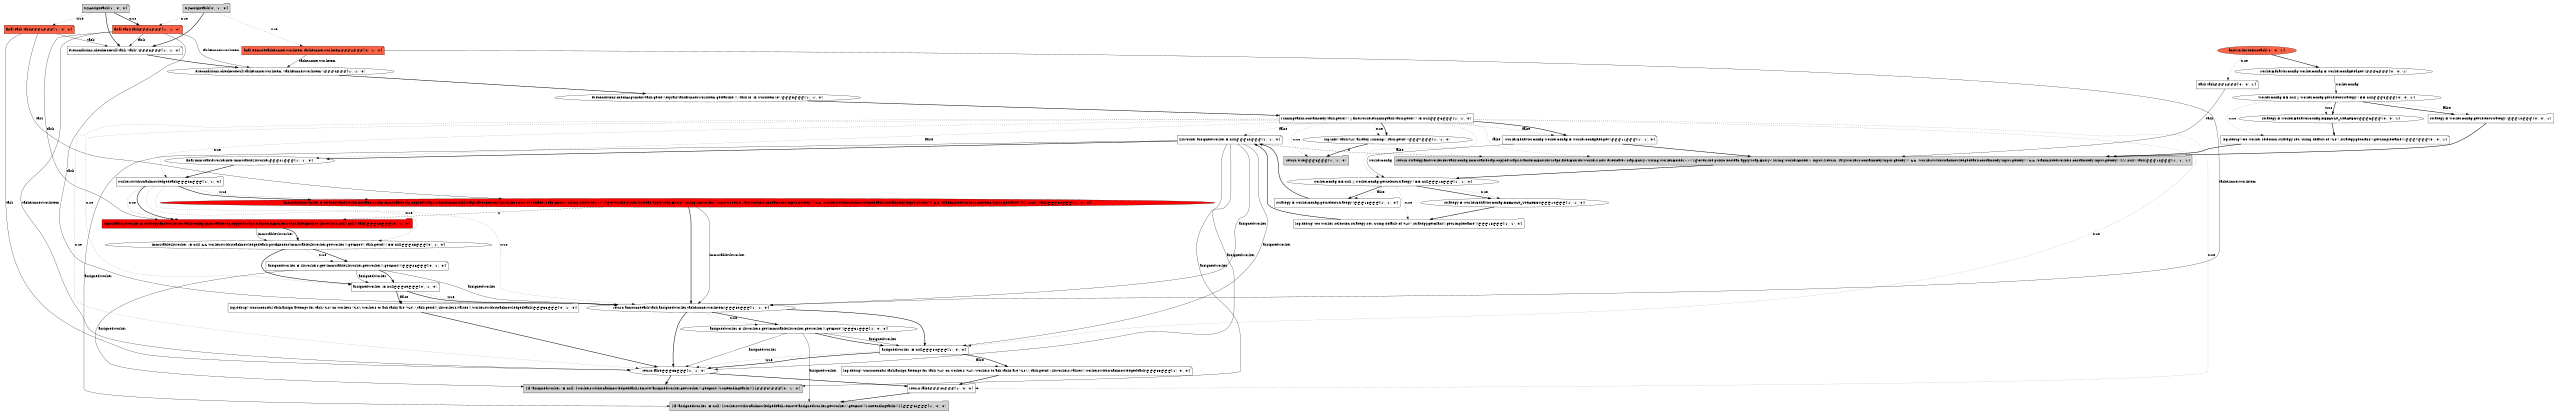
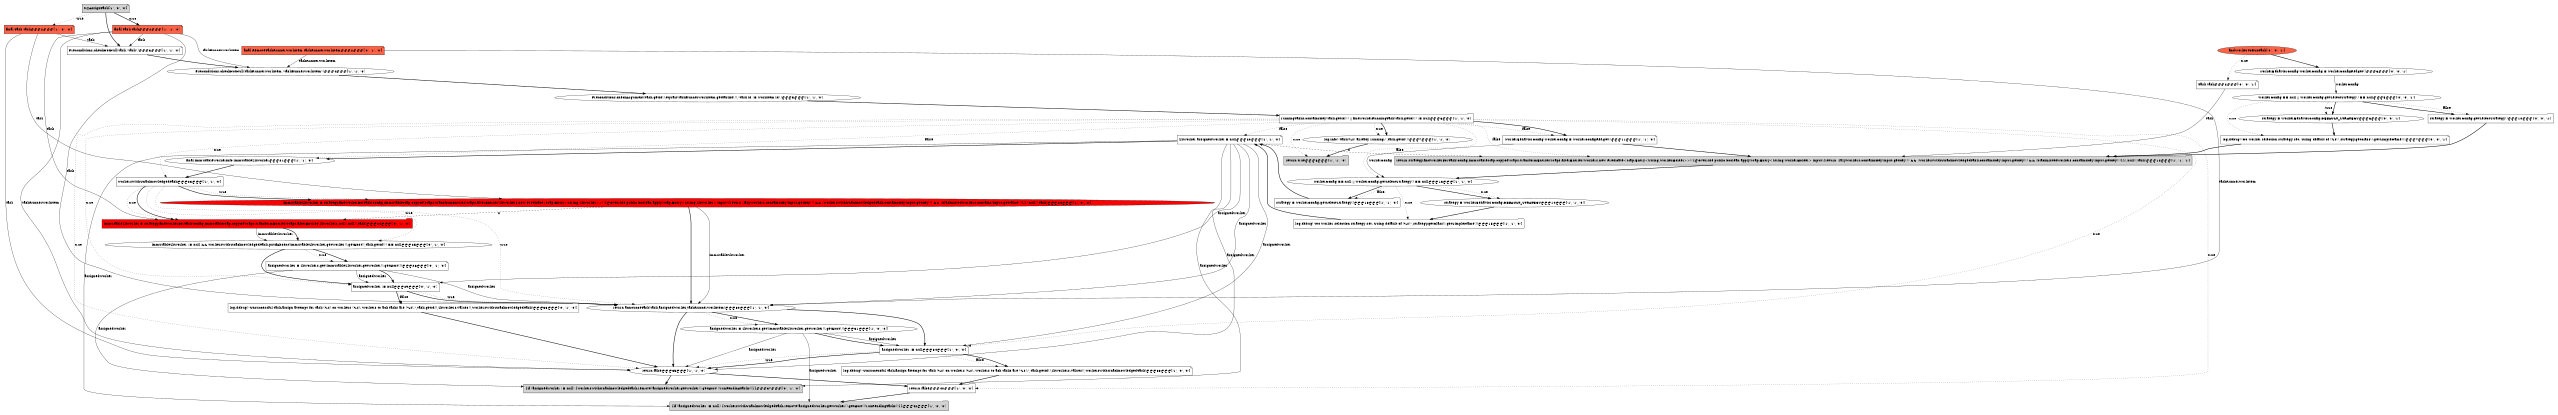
node "tryAssignTask['0', '1', '0']": removed
edge "ZkWorker assignedWorker = null@@@20@@@['1', '1', '0']" -> "assignedWorker != null@@@29@@@['0', '1', '0']": added, label "assignedWorker"
